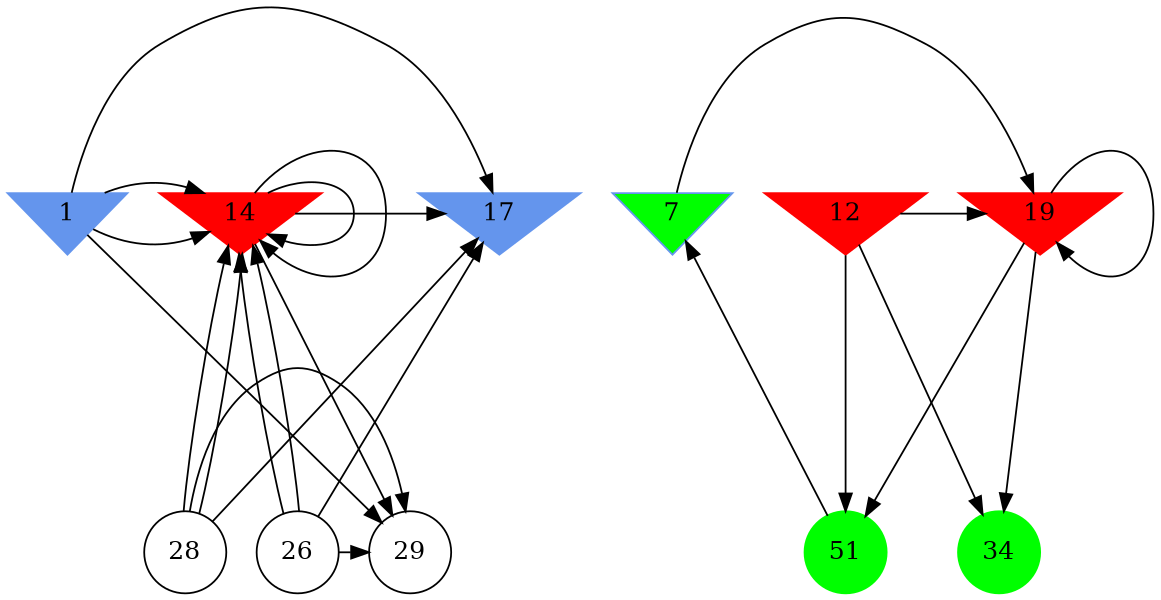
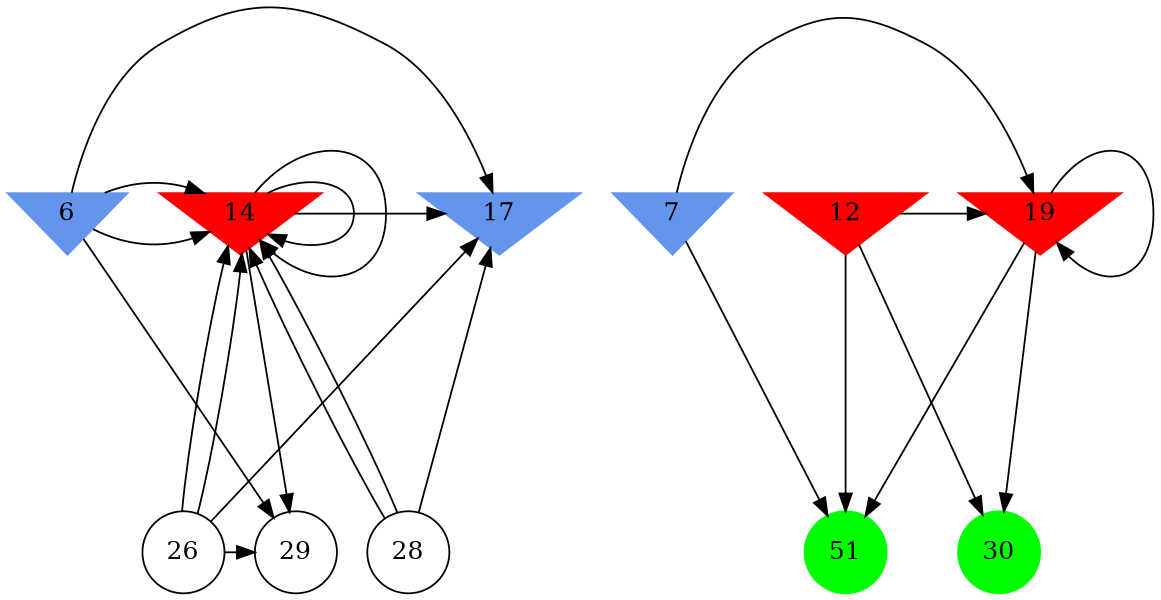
node "1": label "1" -> "6"
node "7": fillcolor green -> cornflowerblue
edge "28" -> "29": removed
edge "51" -> "7": reversed
node "34": label "34" -> "30"
